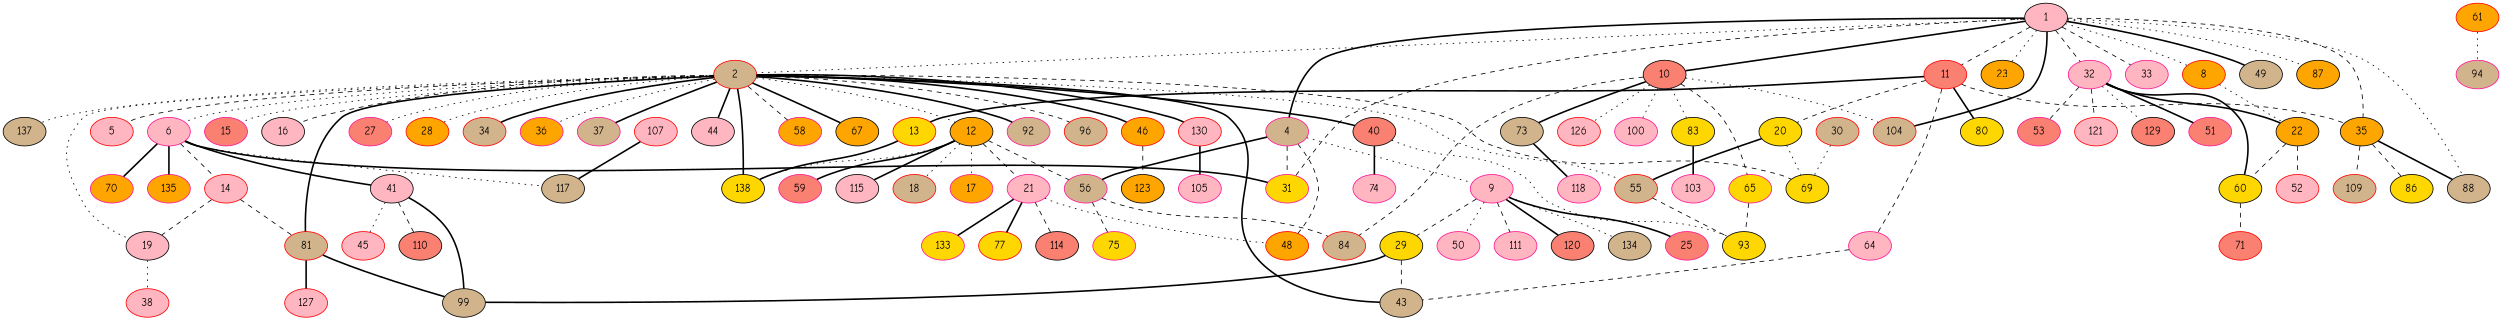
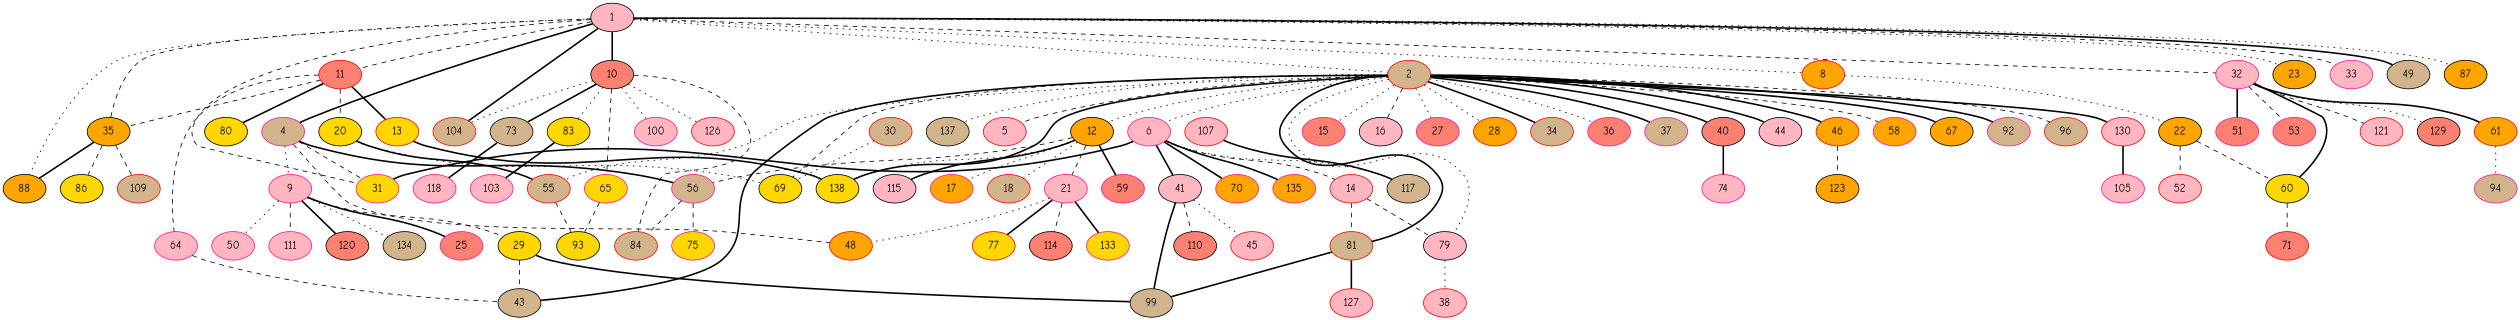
edge "32" -- "22": now "32" -- "61"
node "36": fillcolor orange -> salmon
node "88": fillcolor tan -> orange
edge "40" -- "93": removed
node "19": label "19" -> "79"
